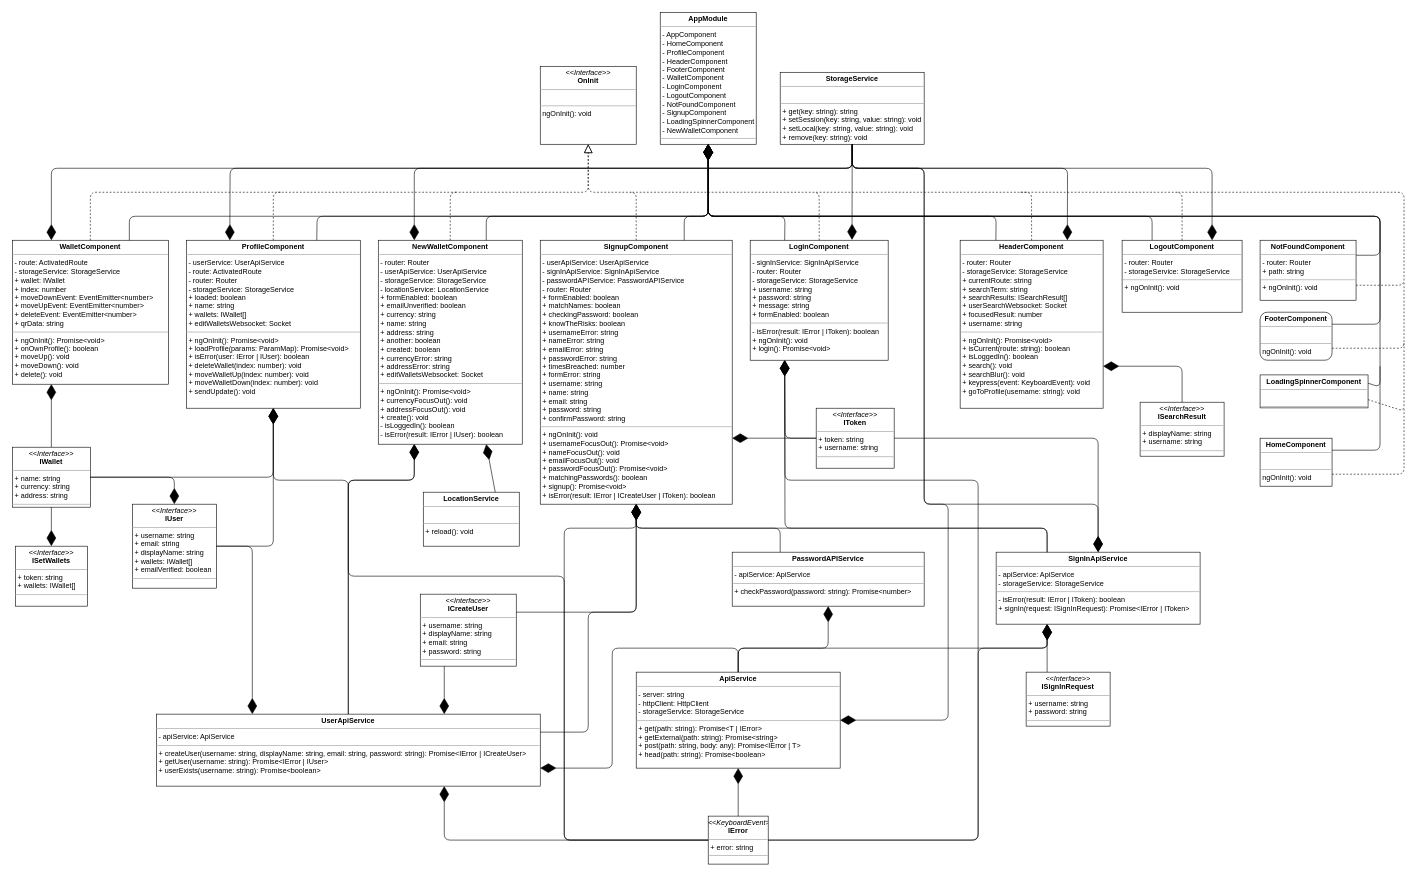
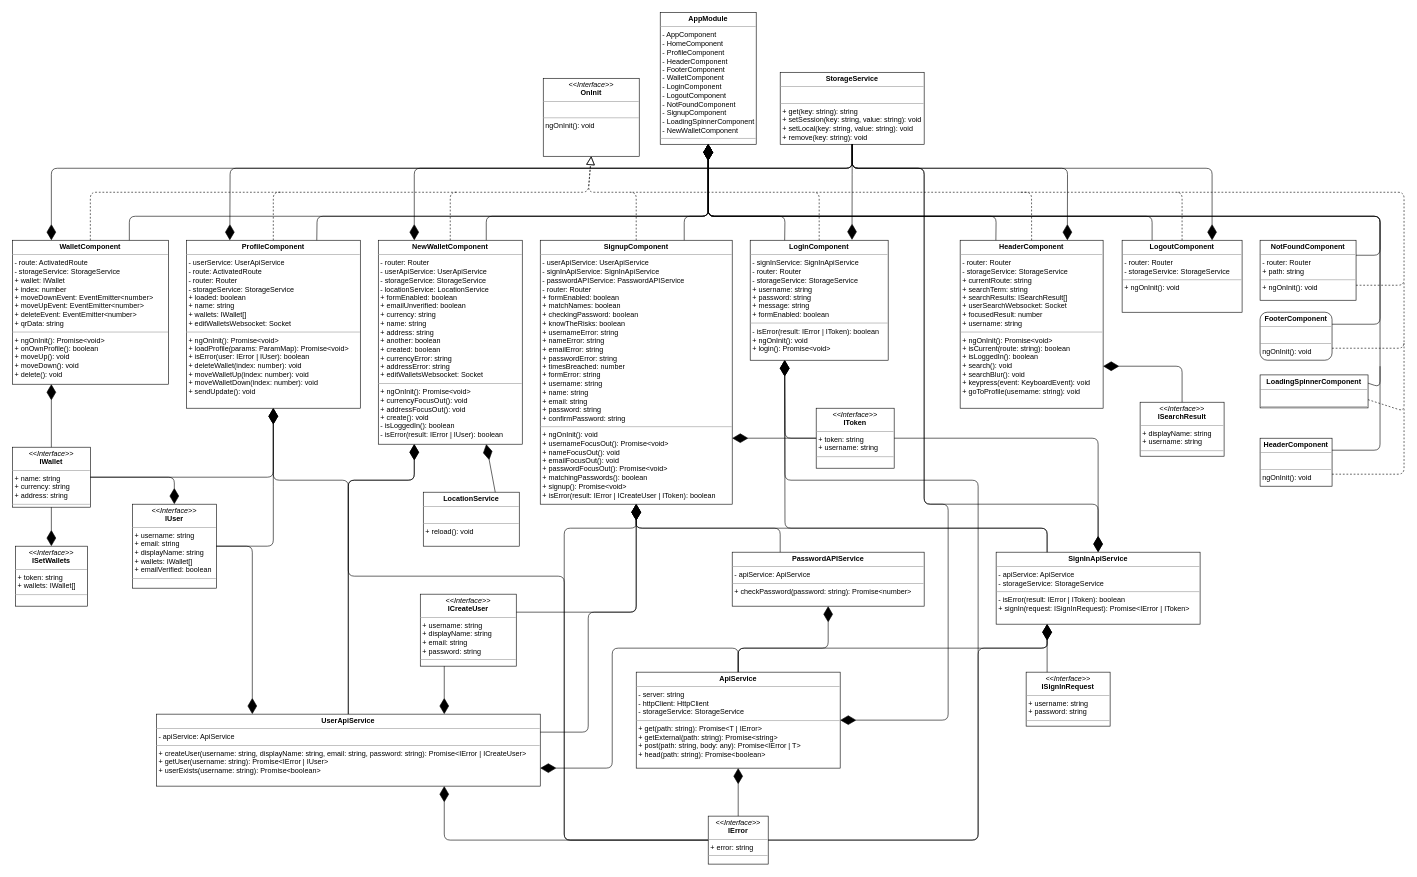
node "<<Interface>> OnInit ngOnInit(): void": moved (588, 105) -> (591, 117)
node "HomeComponent ngOnInit(): void": label "HomeComponent ngOnInit(): void" -> "HeaderComponent ngOnInit(): void"
node "<<KeyboardEvent>> IError + error: string": label "<<KeyboardEvent>> IError + error: string" -> "<<Interface>> IError + error: string"
